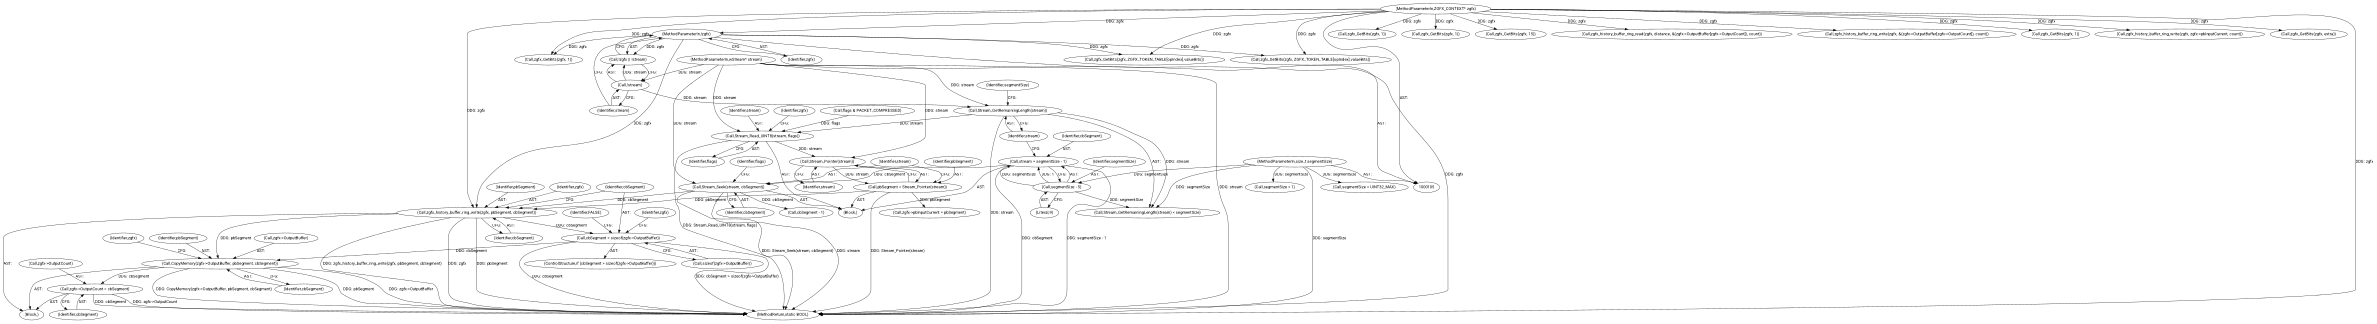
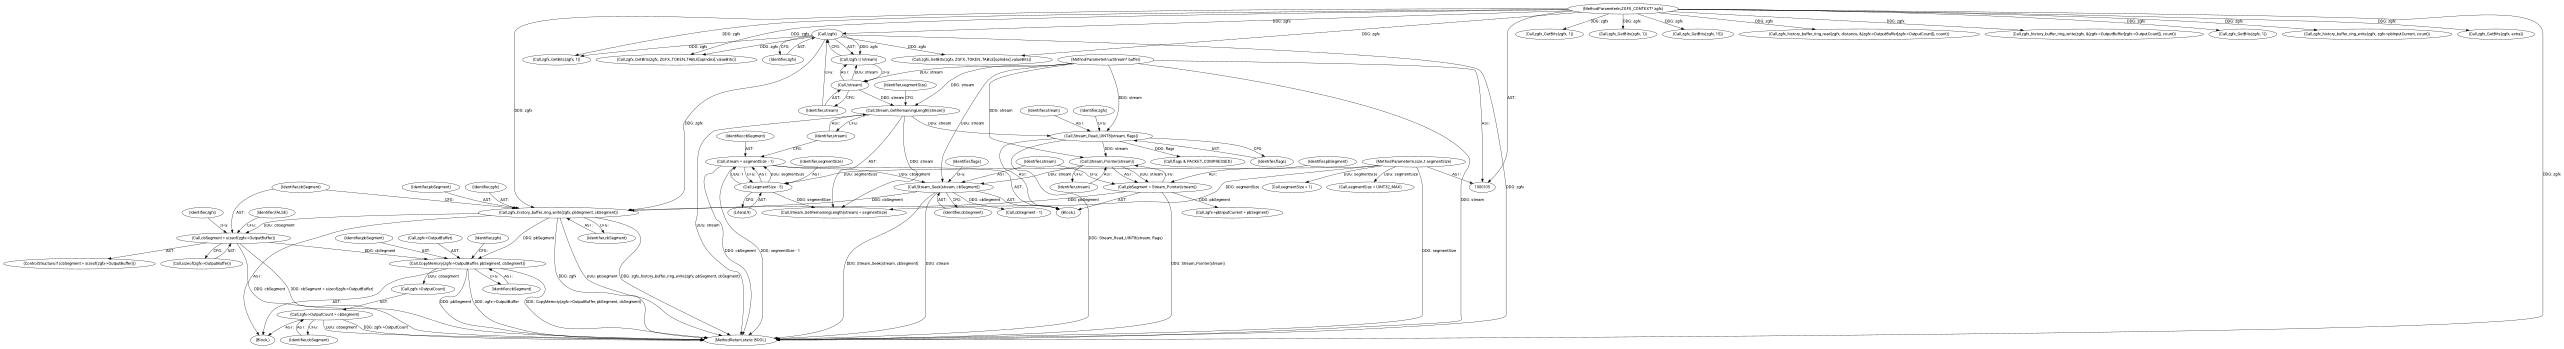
node "(MethodParameterIn,!zgfx)": label "(MethodParameterIn,!zgfx)" -> "(Call,!zgfx)"
node "(MethodParameterIn,wStream* stream)": label "(MethodParameterIn,wStream* stream)" -> "(MethodParameterIn,wStream* buffer)"
edge "(Call,flags & PACKET_COMPRESSED)" -> "(Call,Stream_Read_UINT8(stream, flags))": reversed
edge "(Call,Stream_Pointer(stream))" -> "(Call,Stream_Seek(stream, cbSegment))": added, label "DDG: stream"
edge "(Call,CopyMemory(zgfx->OutputBuffer, pbSegment, cbSegment))" -> "(Call,zgfx->OutputCount = cbSegment)": now "(Call,CopyMemory(zgfx->OutputBuffer, pbSegment, cbSegment))" -> "(Call,zgfx->OutputCount)"
